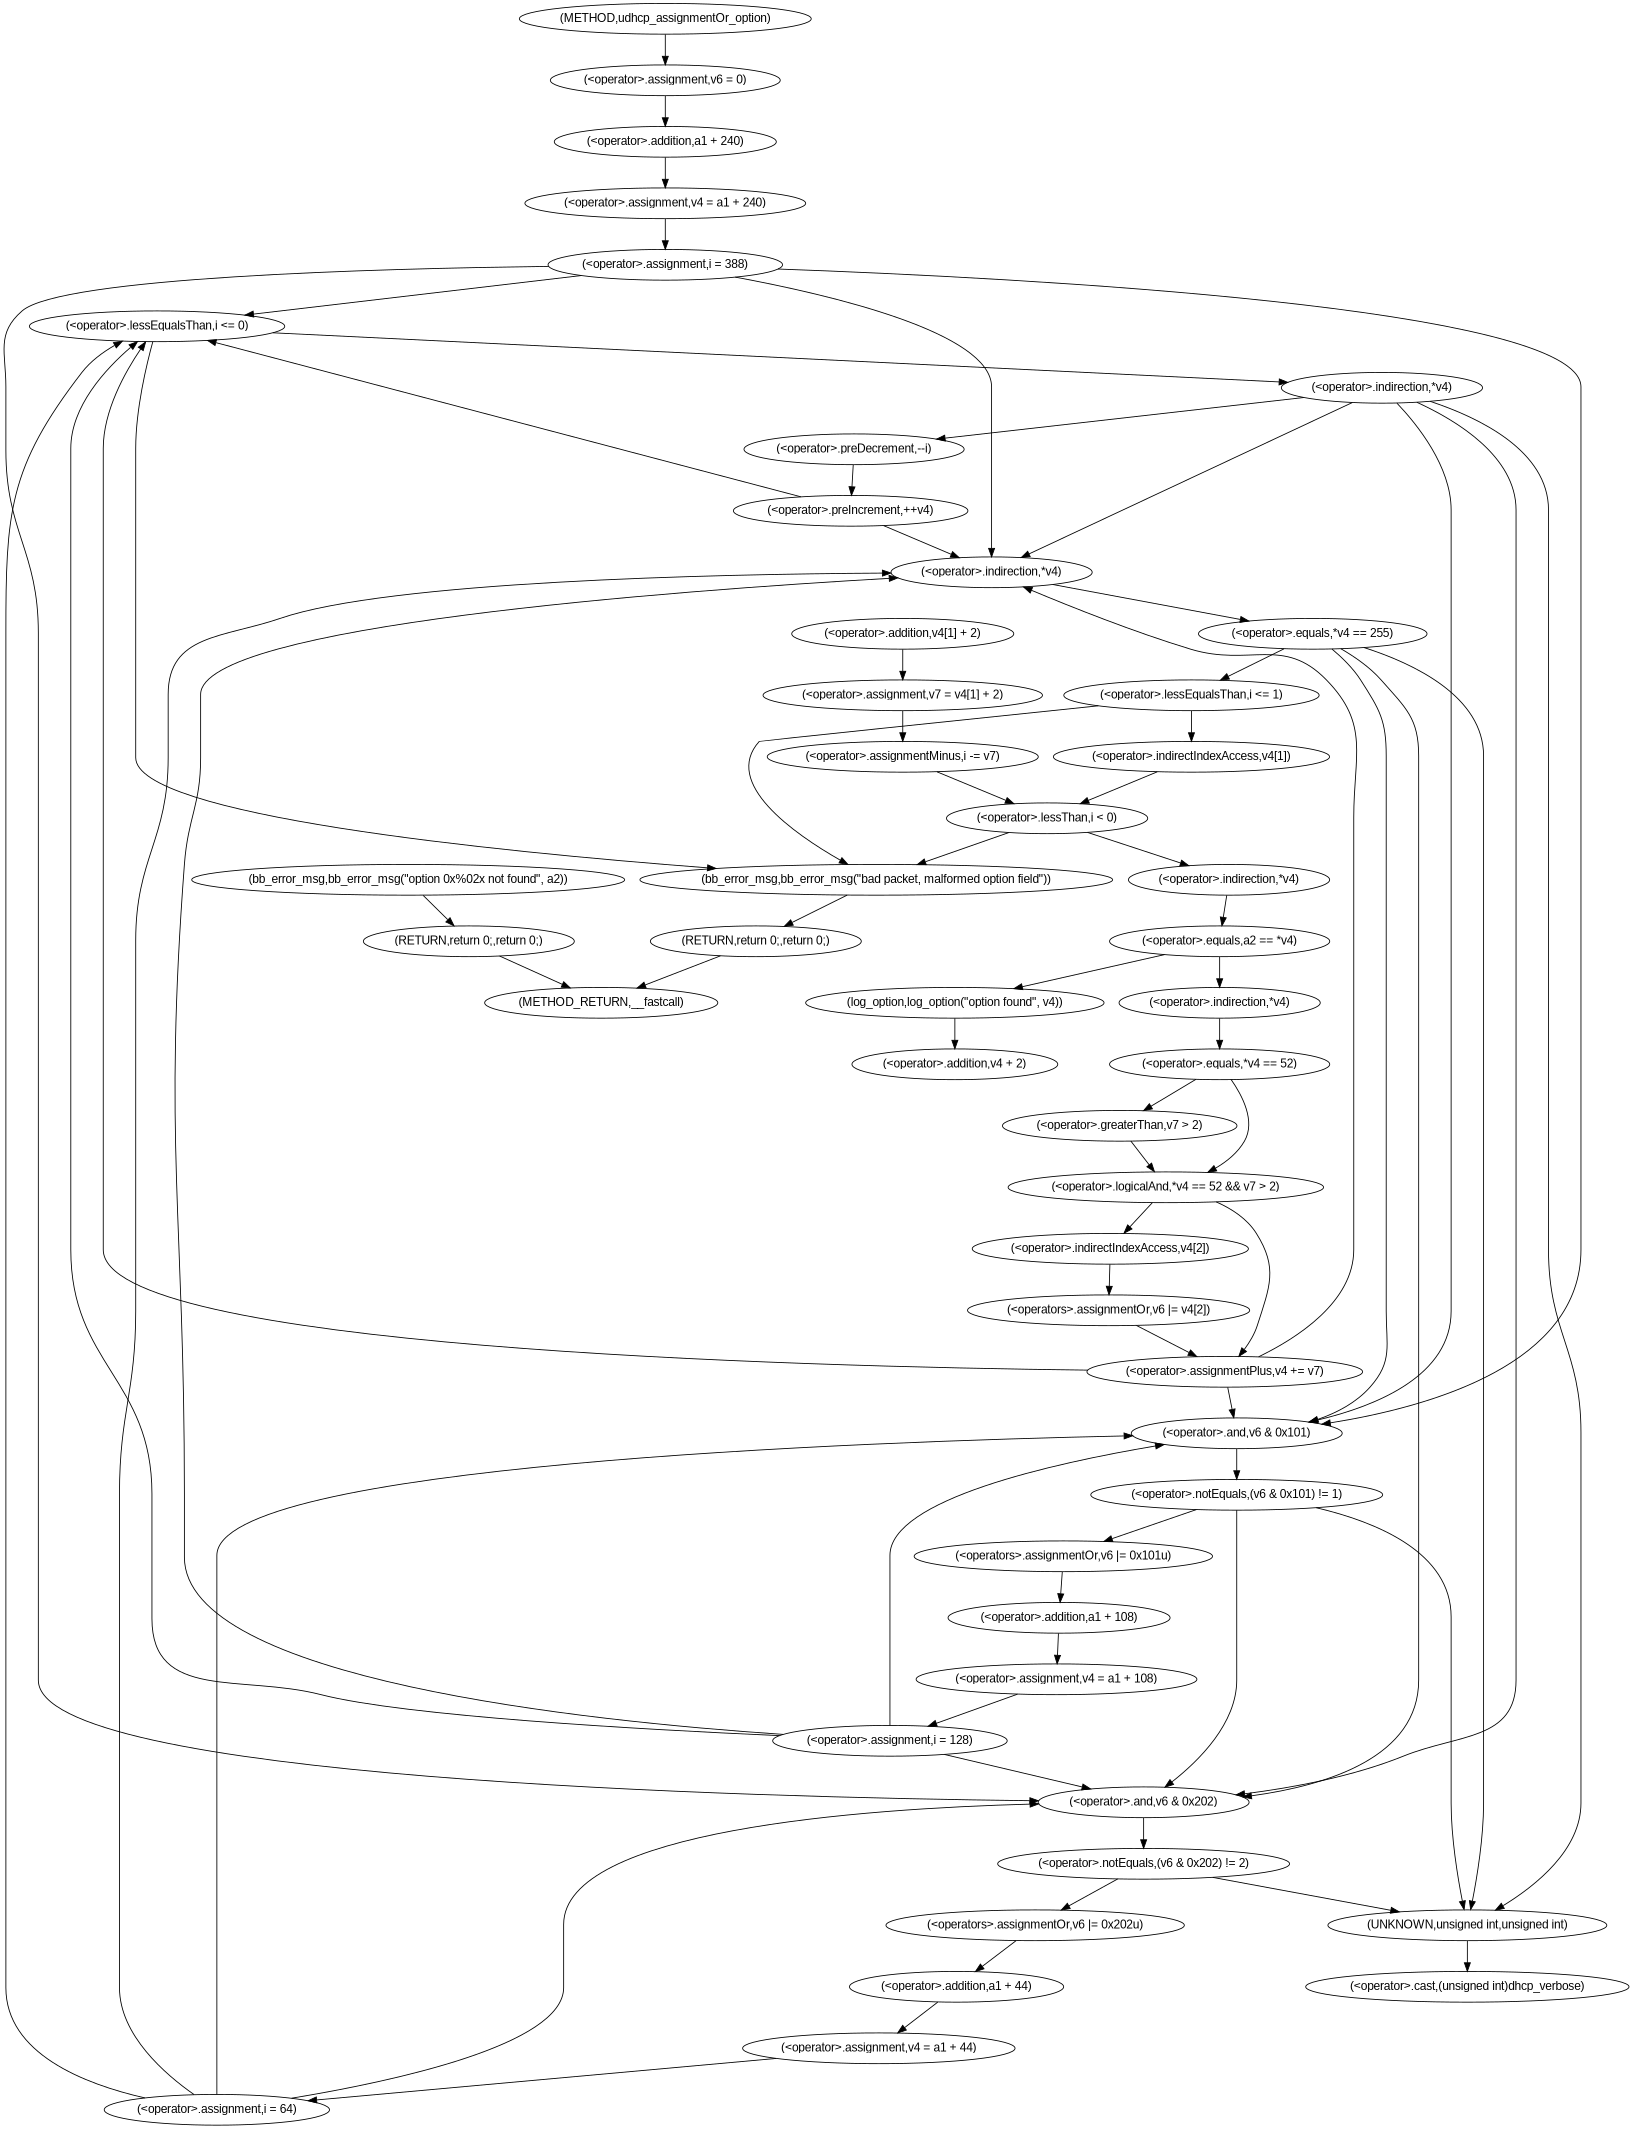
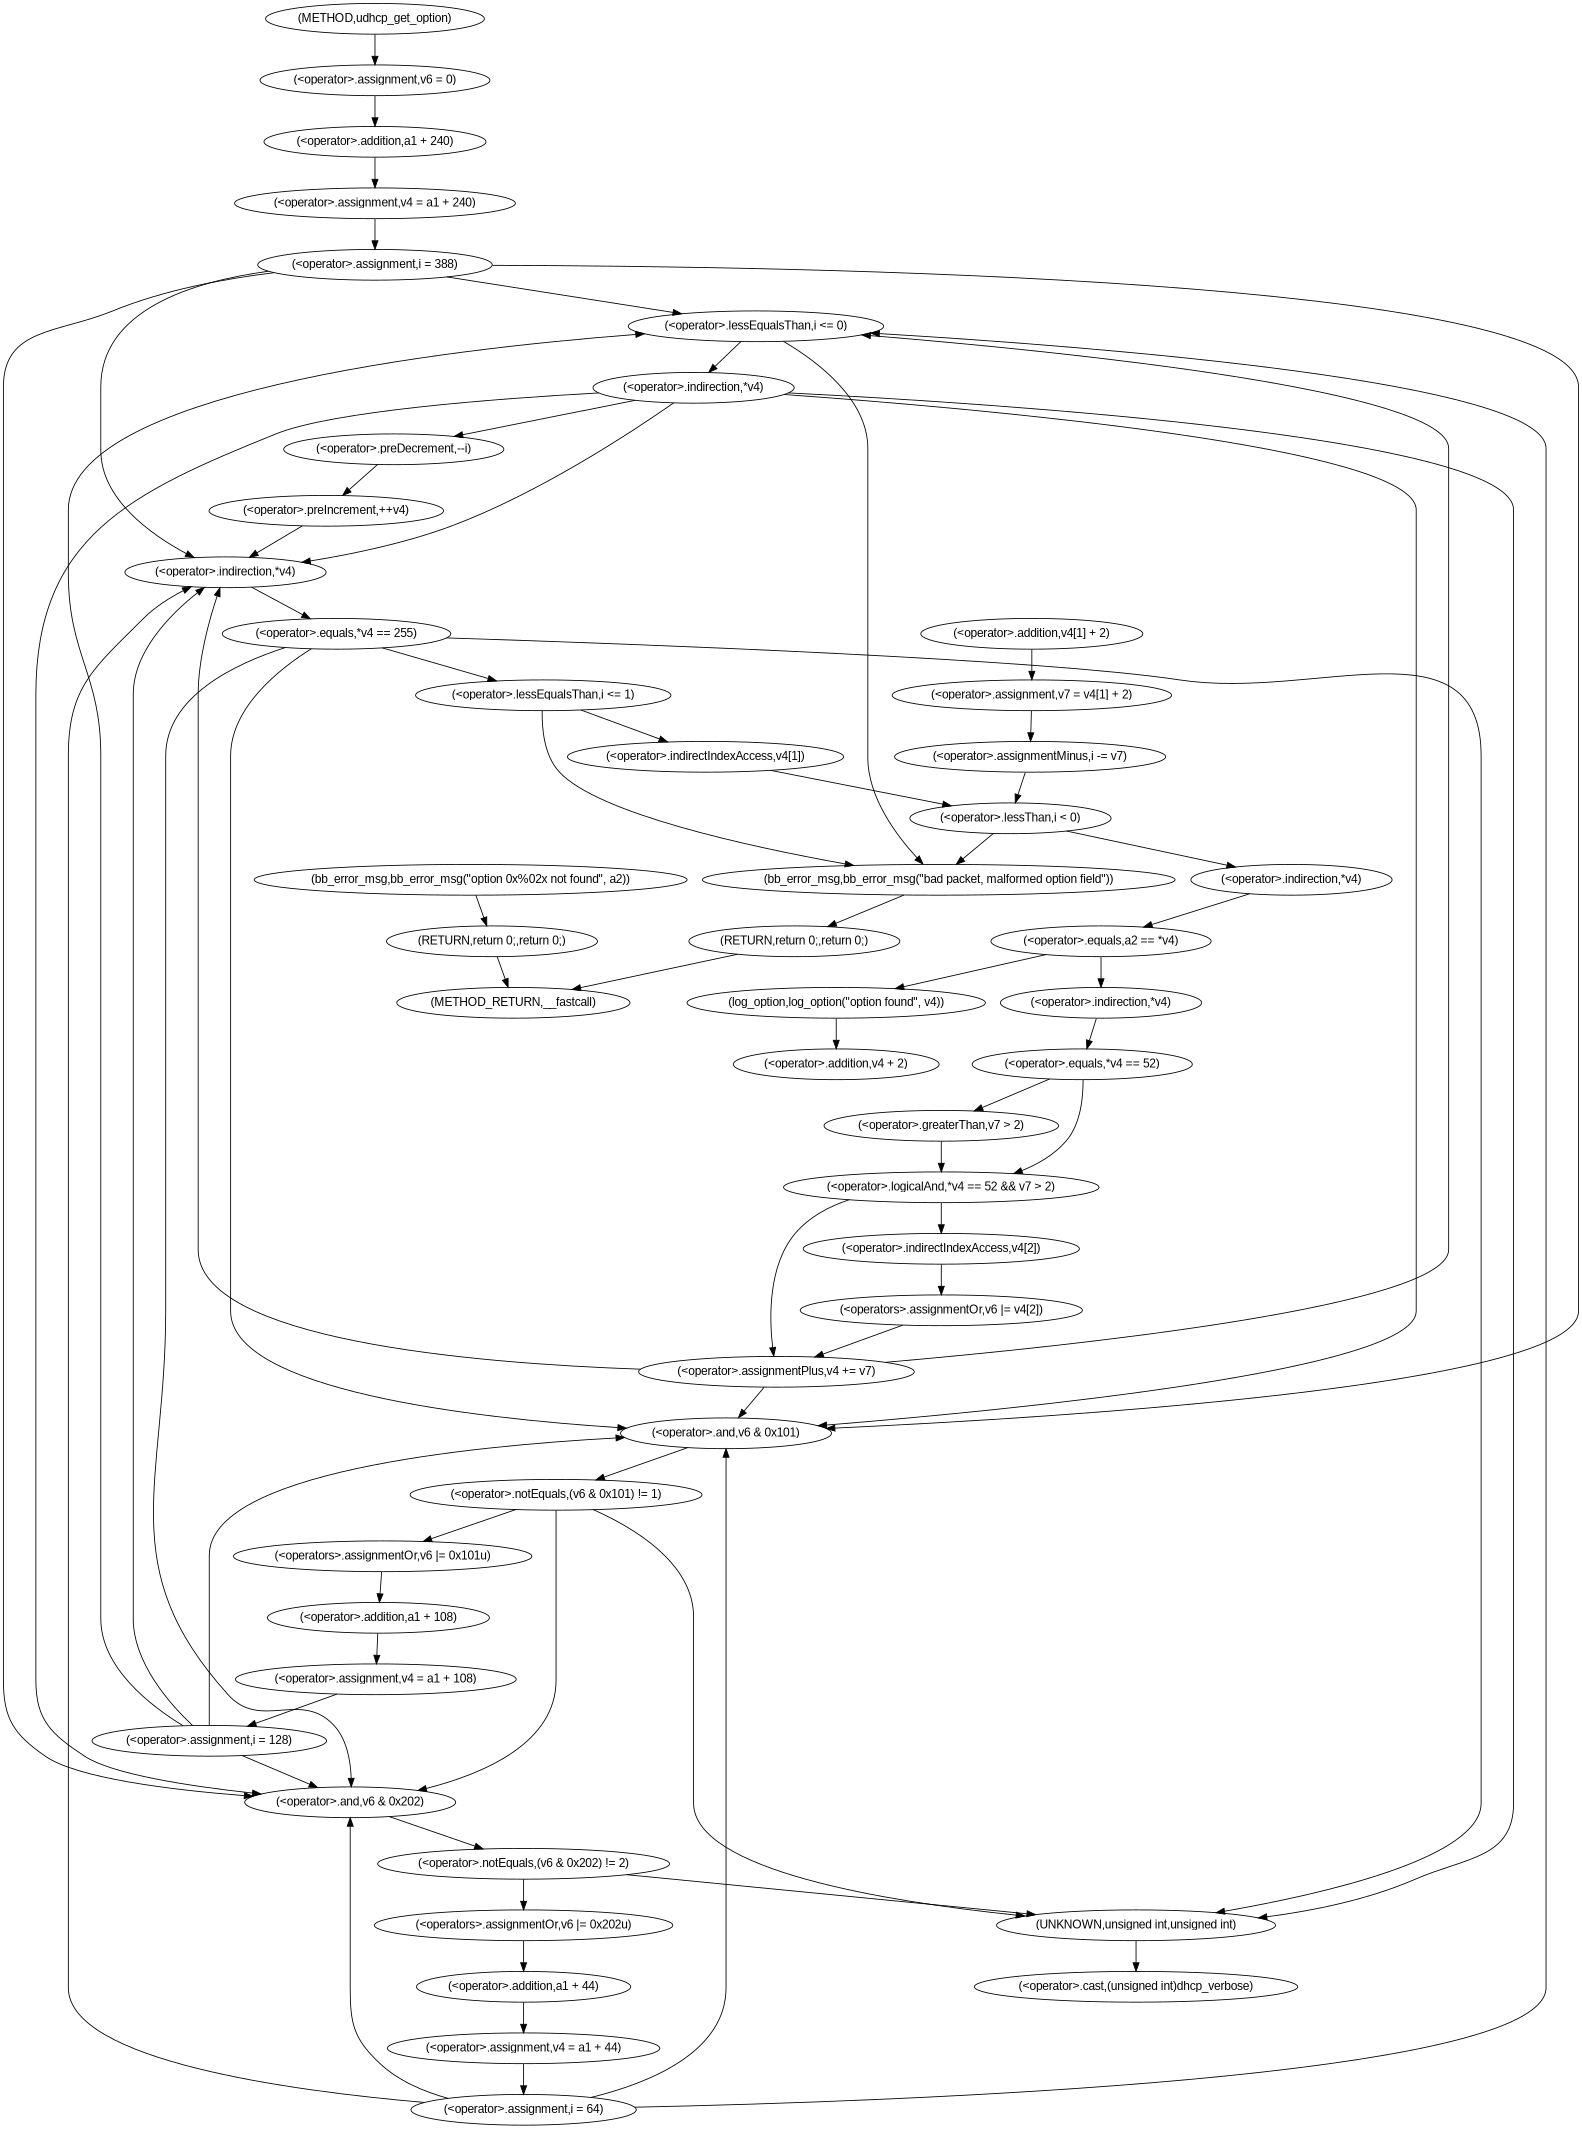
node "(METHOD,udhcp_assignmentOr_option)": label "(METHOD,udhcp_assignmentOr_option)" -> "(METHOD,udhcp_get_option)"
edge "(<operator>.preIncrement,++v4)" -> "(<operator>.lessEqualsThan,i <= 0)": removed
